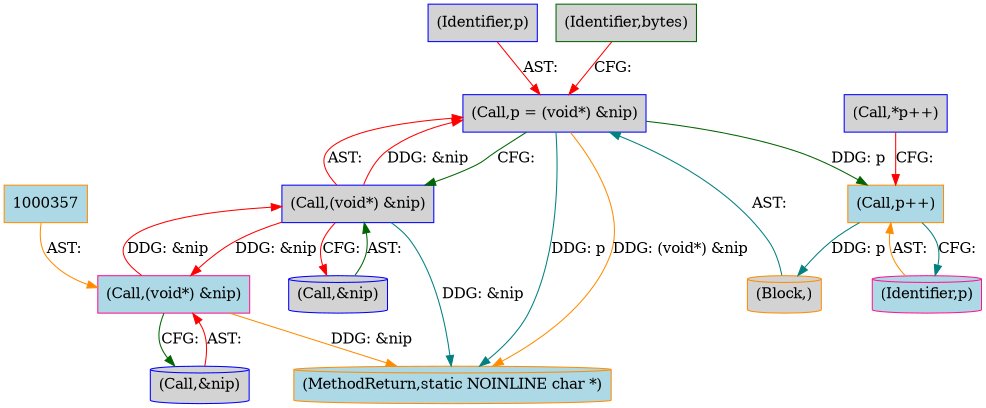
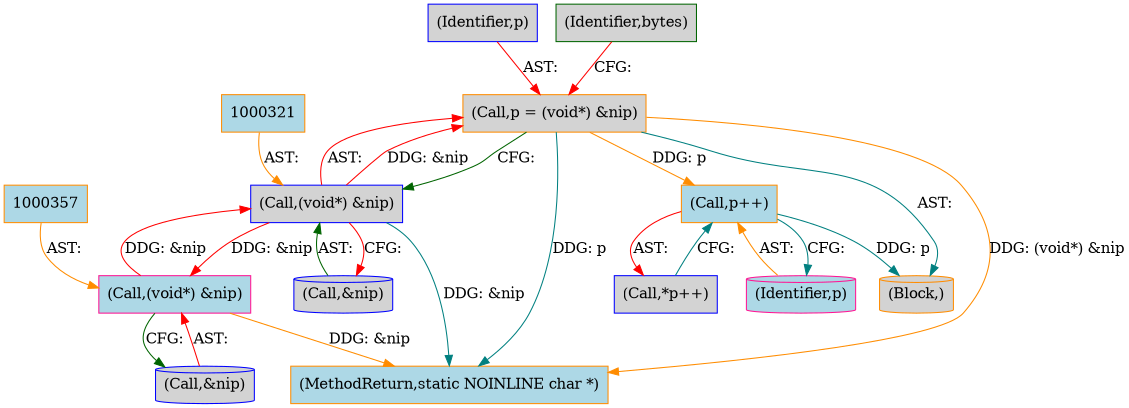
node "1000321": added
node "(Call,p = (void*) &nip)": color blue -> darkorange
edge "(Call,p = (void*) &nip)" -> "(Call,p++)": color darkgreen -> darkorange
edge "(Call,*p++)" -> "(Call,p++)": color red -> teal
edge "(Block,)" -> "(Call,p = (void*) &nip)": reversed
edge "(Call,p++)" -> "(Call,*p++)": added, label "AST:"
node "(MethodReturn,static NOINLINE char *)": shape cylinder -> box
